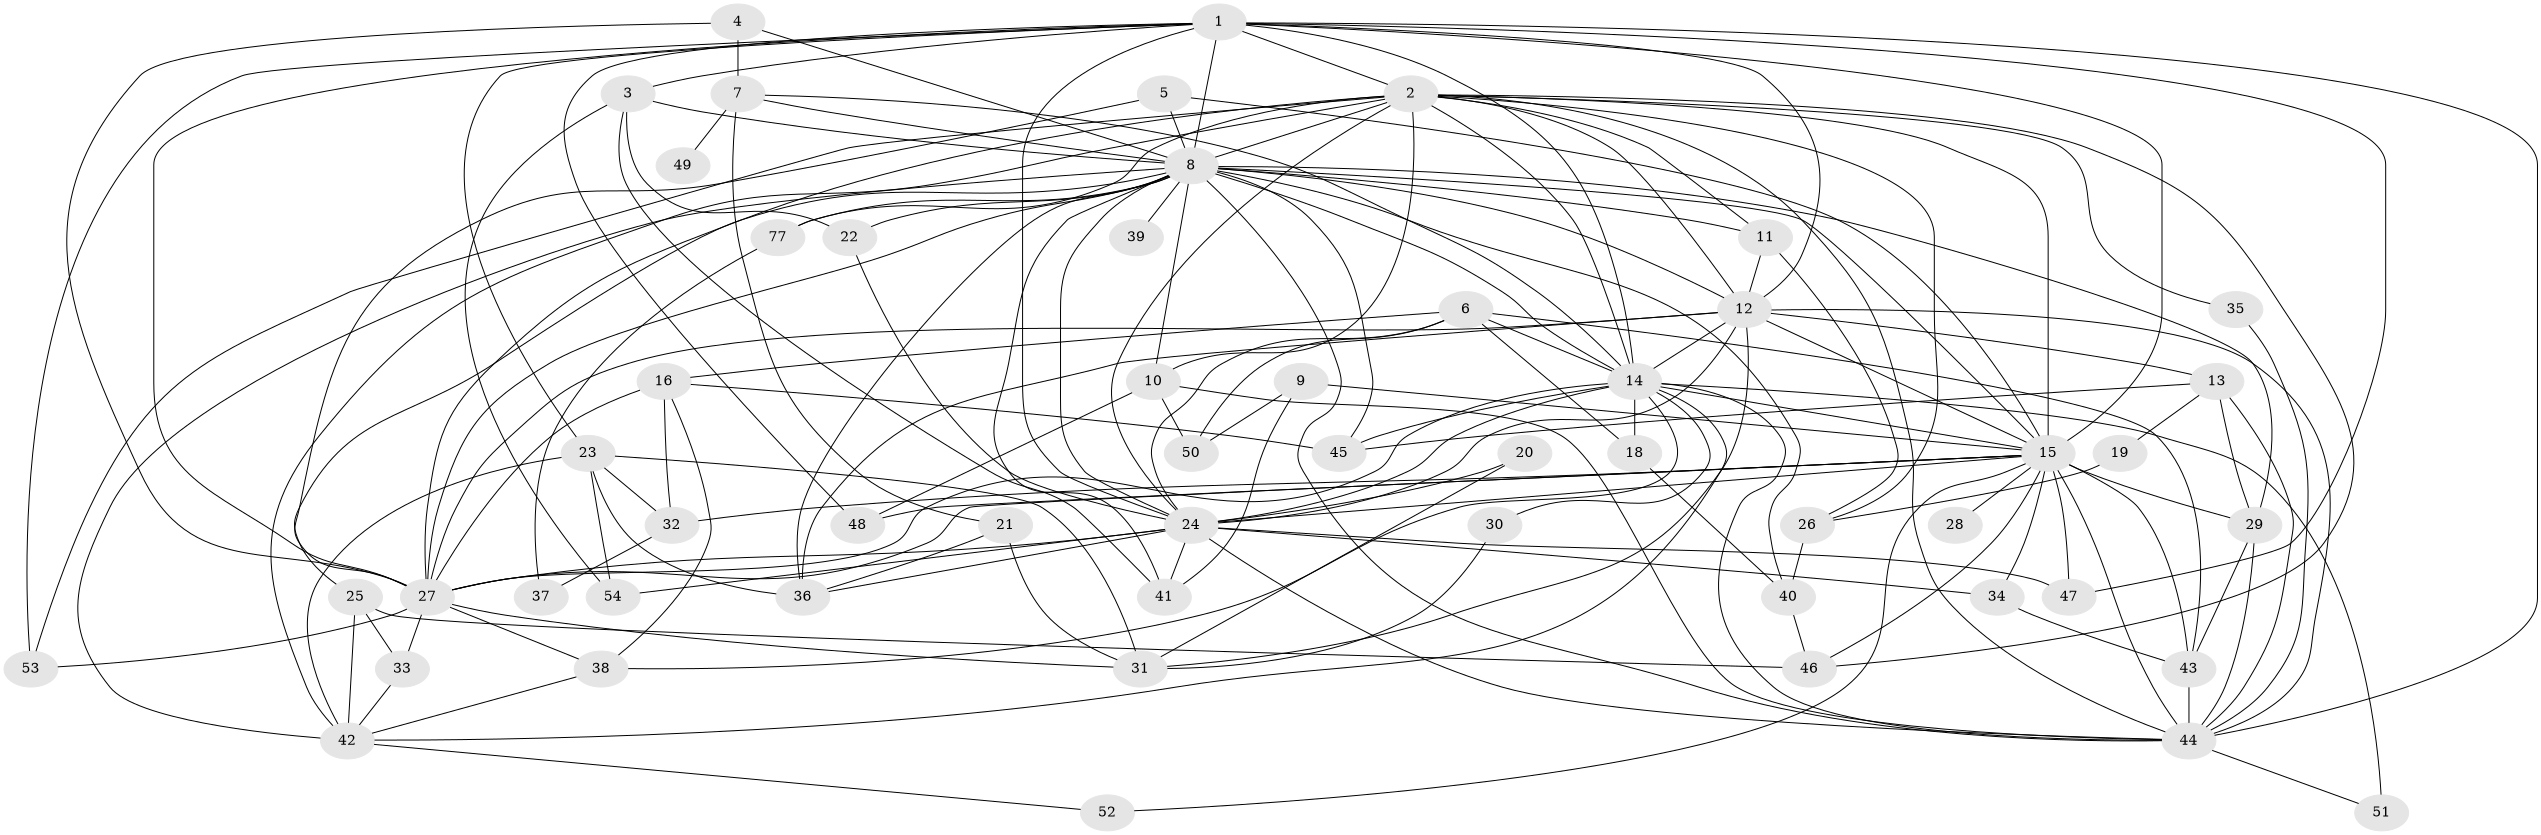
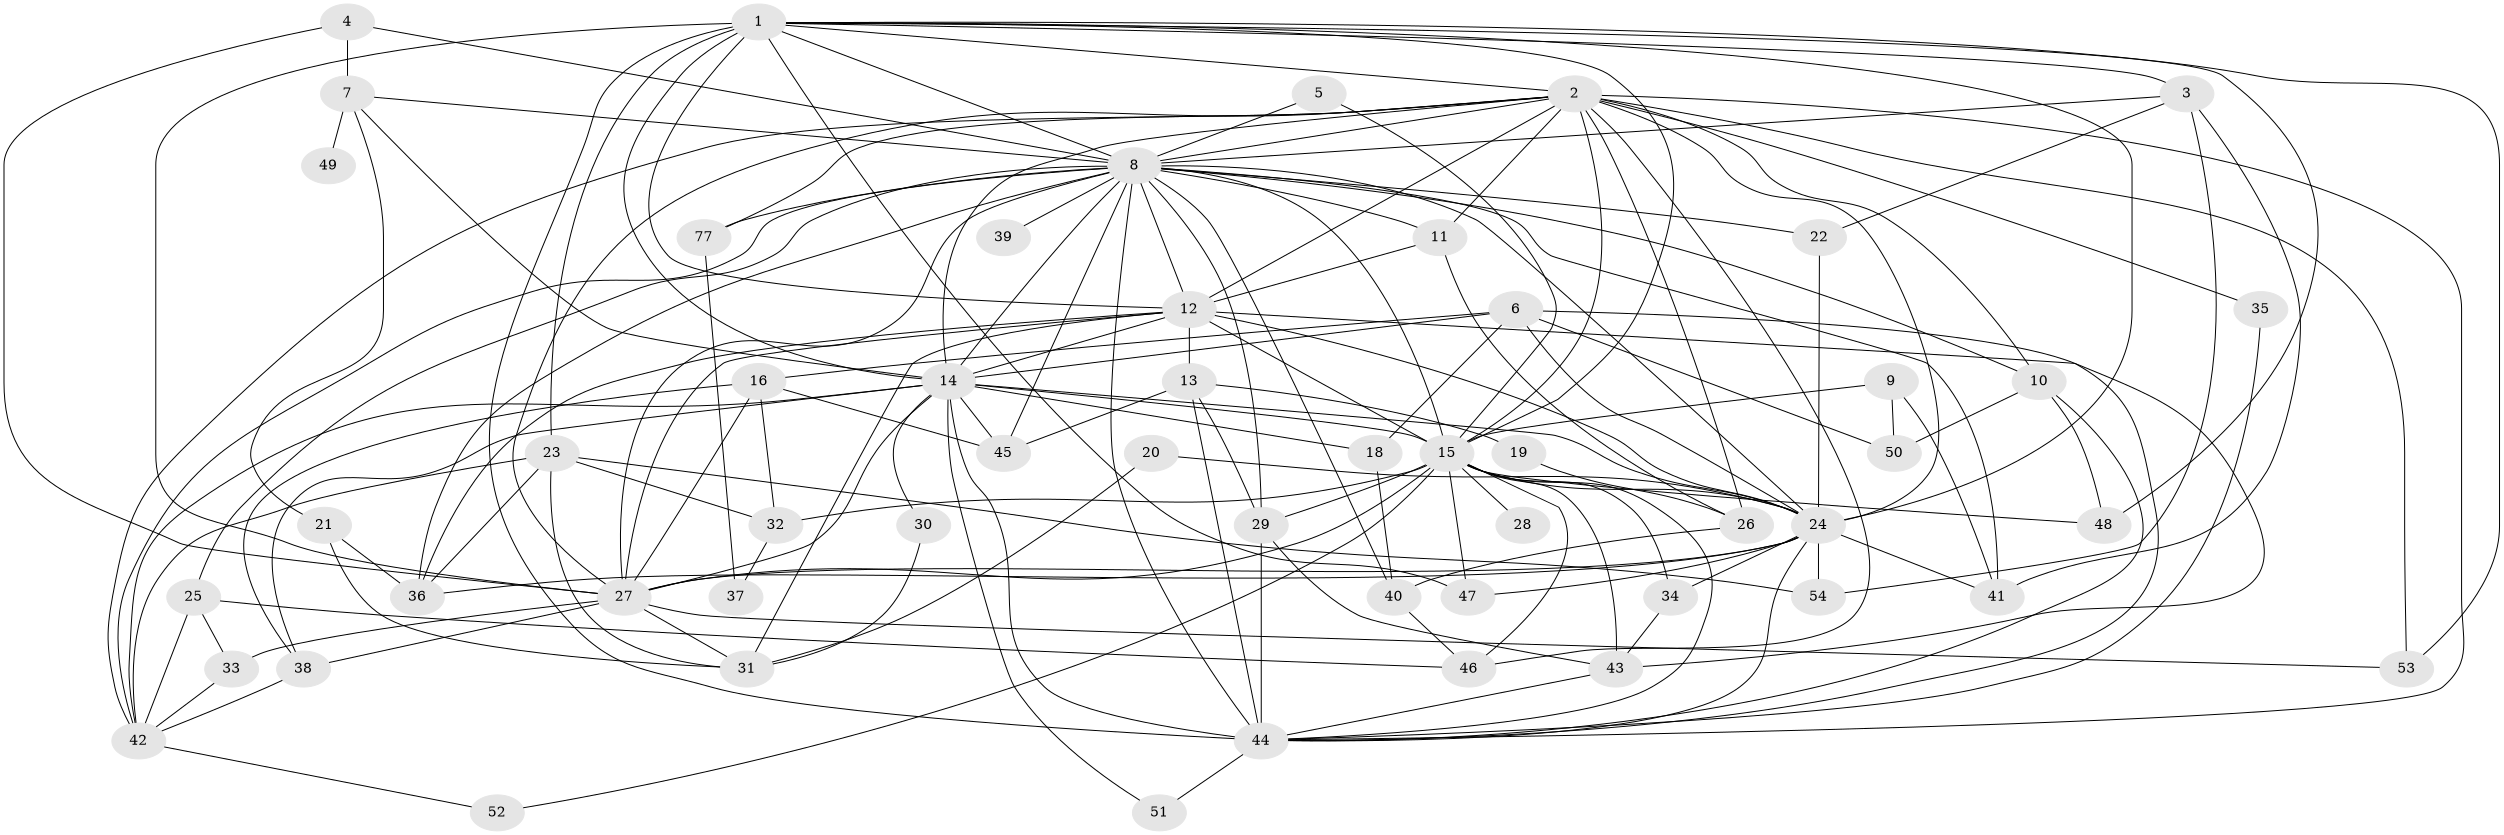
edge "5" -- "27": removed
